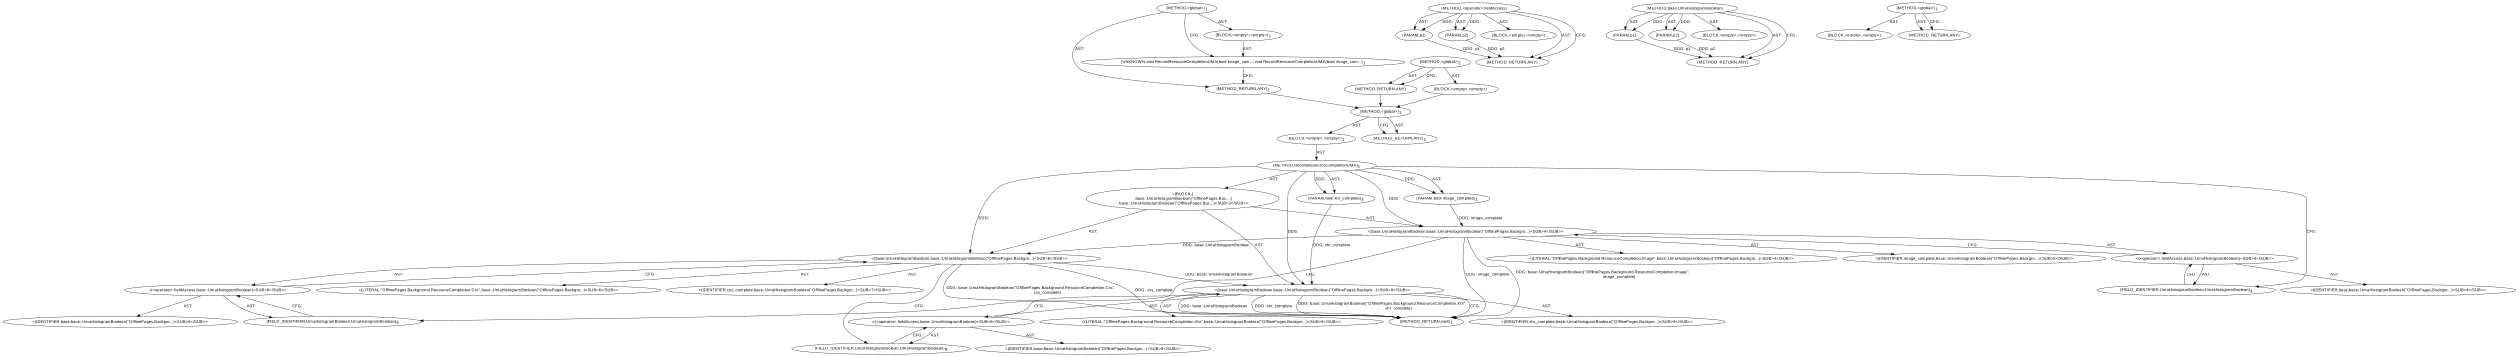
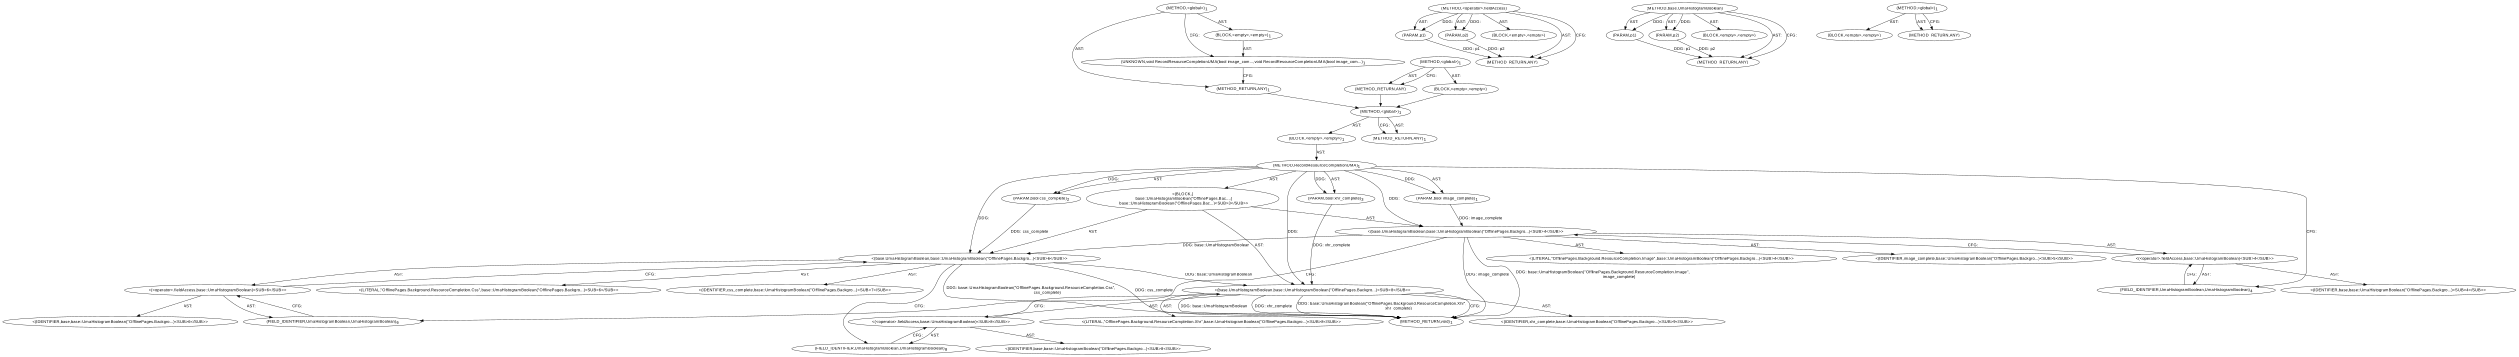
node "(PARAM,bool css_complete)": added
